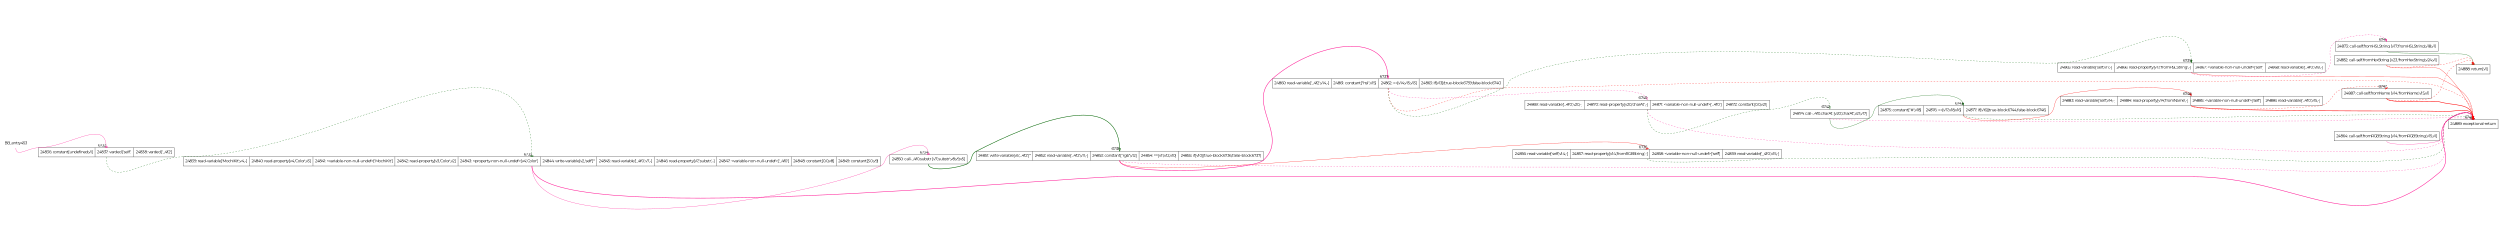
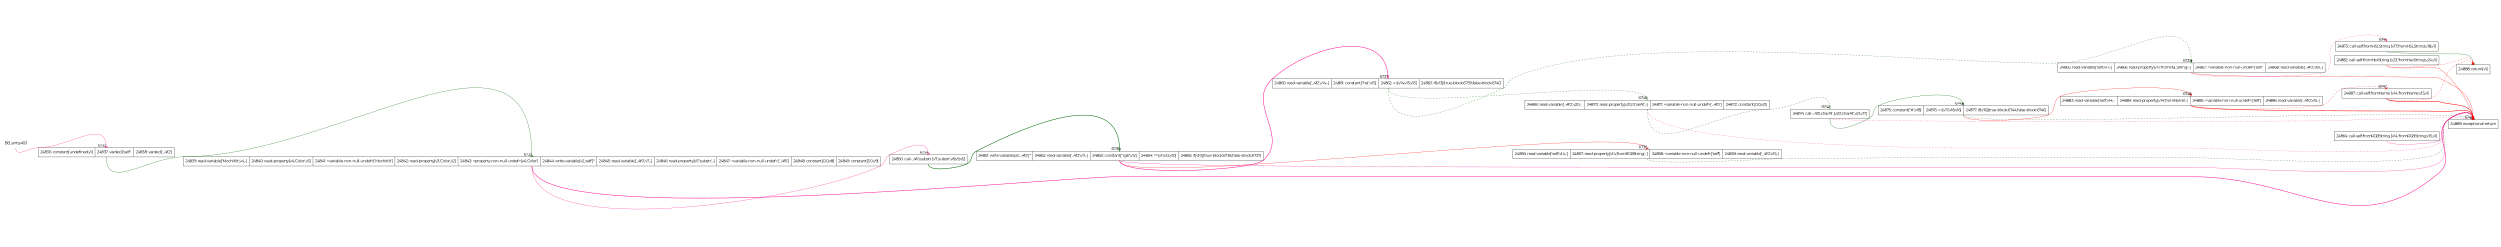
edge "24860: read-variable['_4f2',v14,-]" -> "24889: exceptional-return": removed
edge "24860: read-variable['_4f2',v14,-]" -> "24869: read-variable['_4f0',v20,-]": color deeppink -> darkgreen
edge "24836: constant[undefined,v1]" -> "24839: read-variable['MochiKit',v4,-]": style dashed -> solid
edge "24851: write-variable[v5,'_4f2']*" -> "24889: exceptional-return": style dashed -> solid
